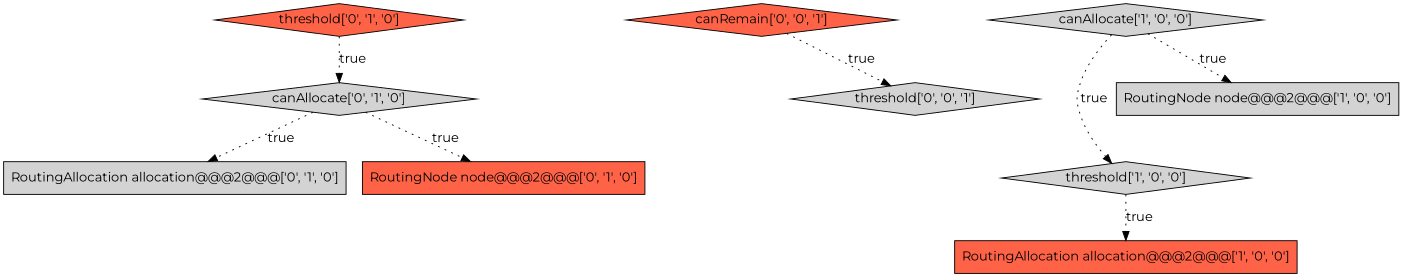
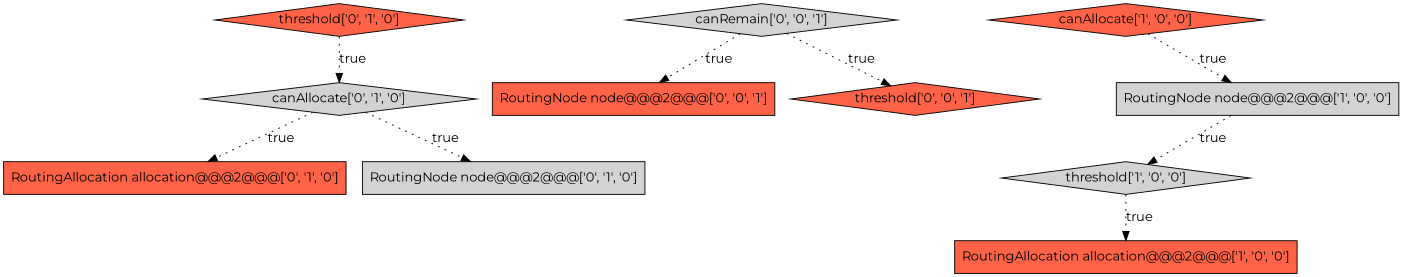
node "canRemain['0', '0', '1']": fillcolor tomato -> lightgray
node "canAllocate['1', '0', '0']": fillcolor lightgray -> tomato
edge "canAllocate['1', '0', '0']" -> "threshold['1', '0', '0']": now "RoutingNode node@@@2@@@['1', '0', '0']" -> "threshold['1', '0', '0']"
node "RoutingNode node@@@2@@@['0', '0', '1']": added
node "threshold['0', '0', '1']": fillcolor lightgray -> tomato
node "RoutingAllocation allocation@@@2@@@['0', '1', '0']": fillcolor lightgray -> tomato
node "RoutingNode node@@@2@@@['0', '1', '0']": fillcolor tomato -> lightgray
